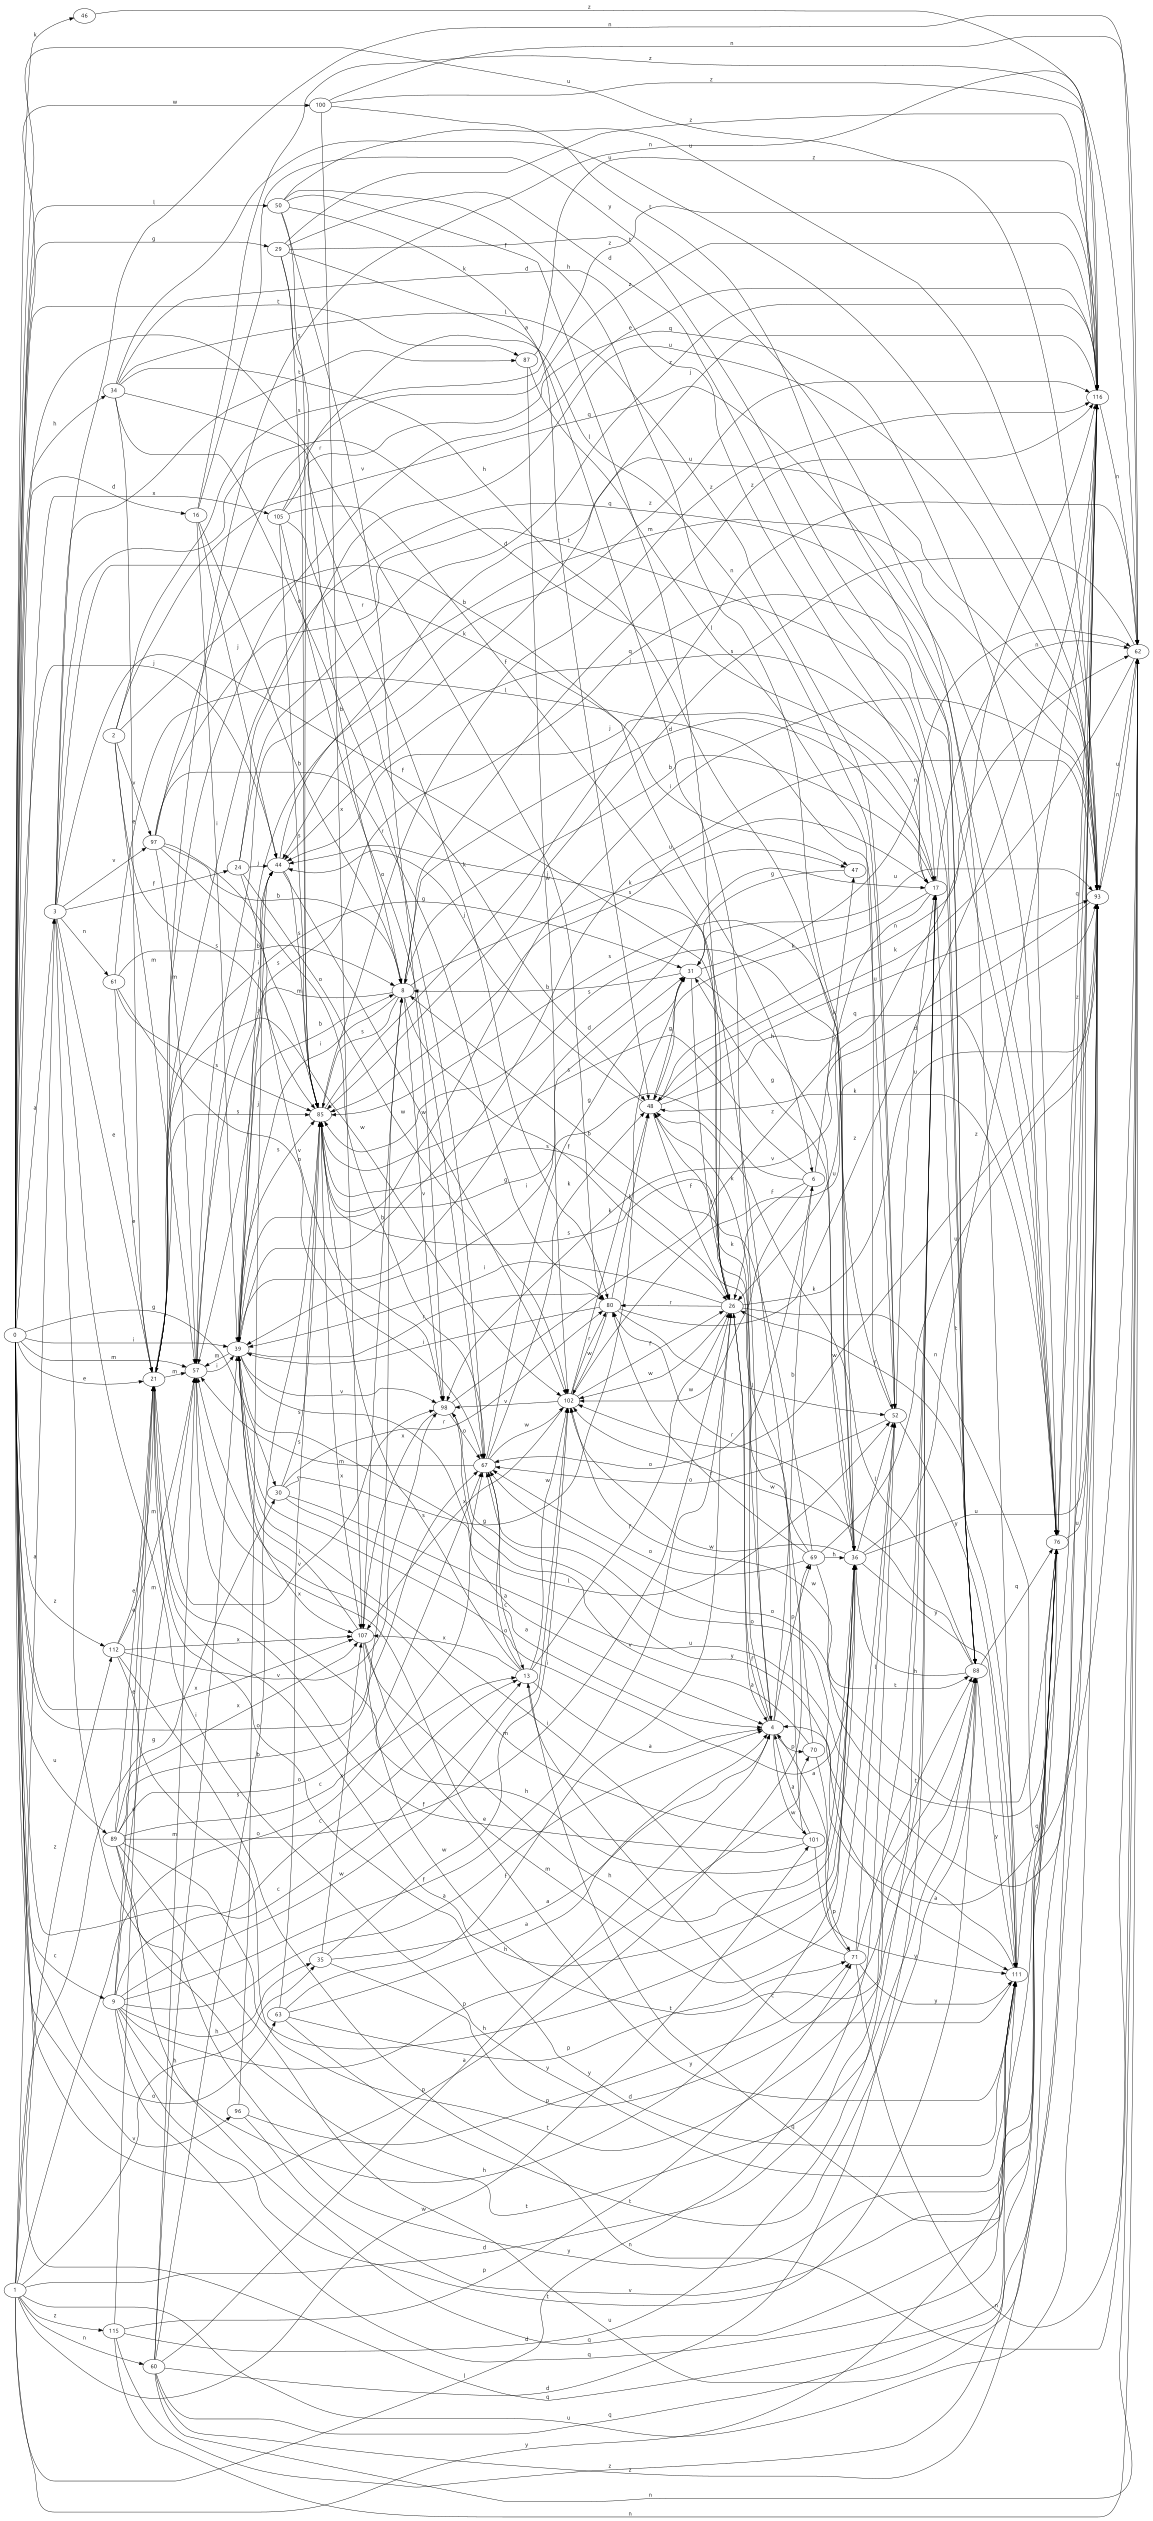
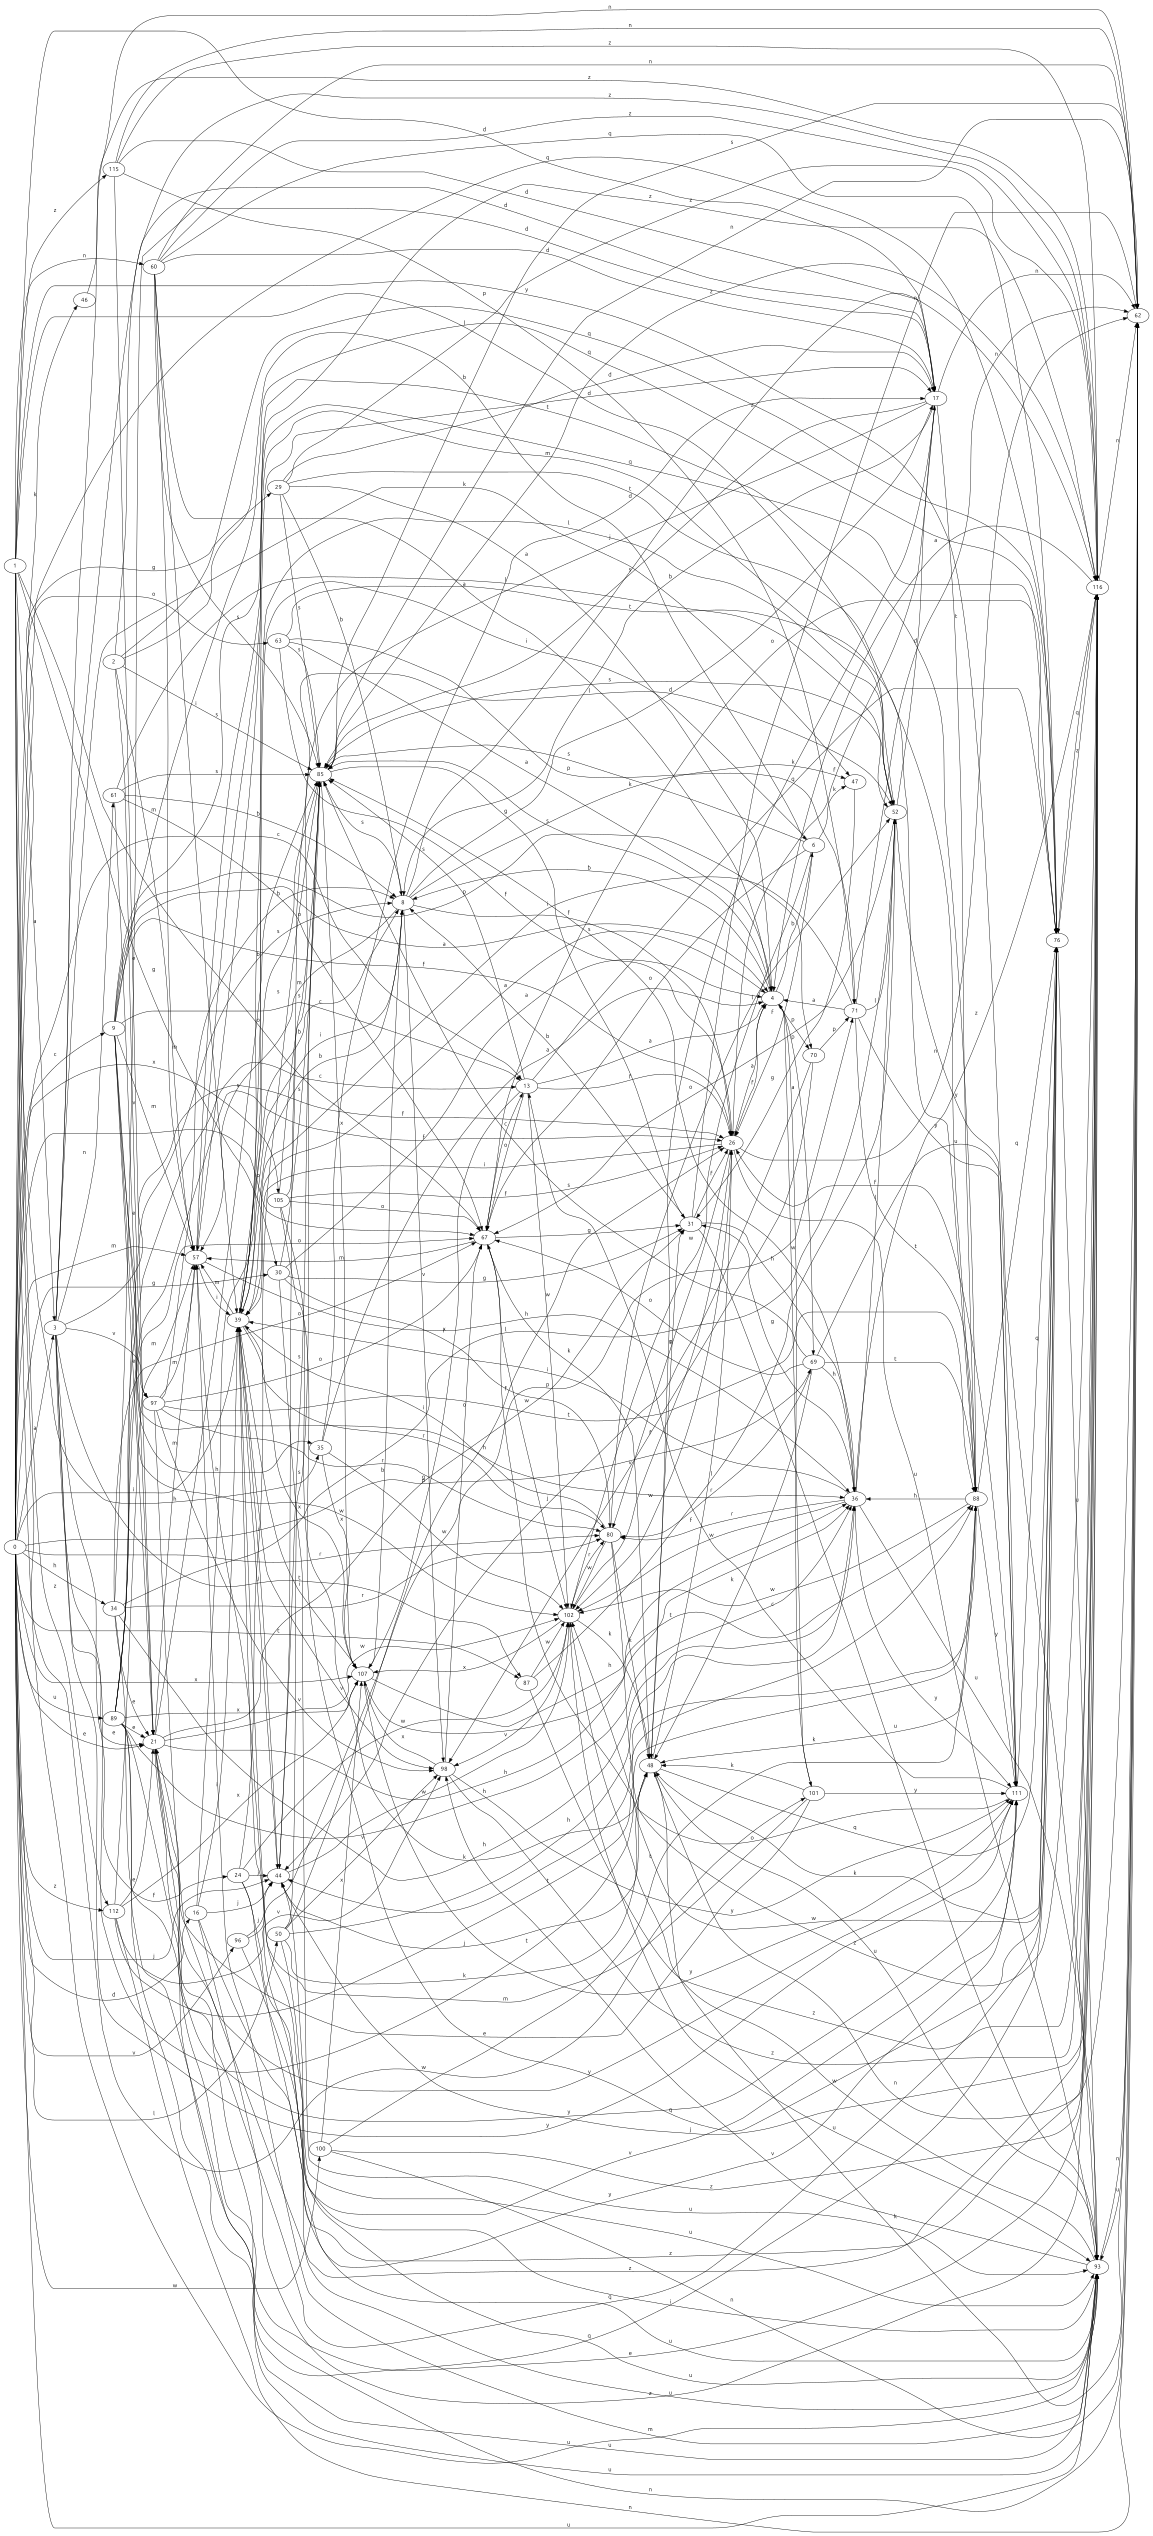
edge "21" -> "98": removed, label "v"
